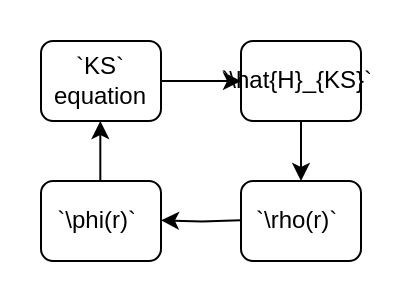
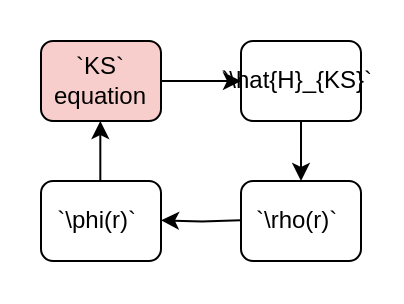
node "`KS` equation": fillcolor #ffffff -> #f8cecc
